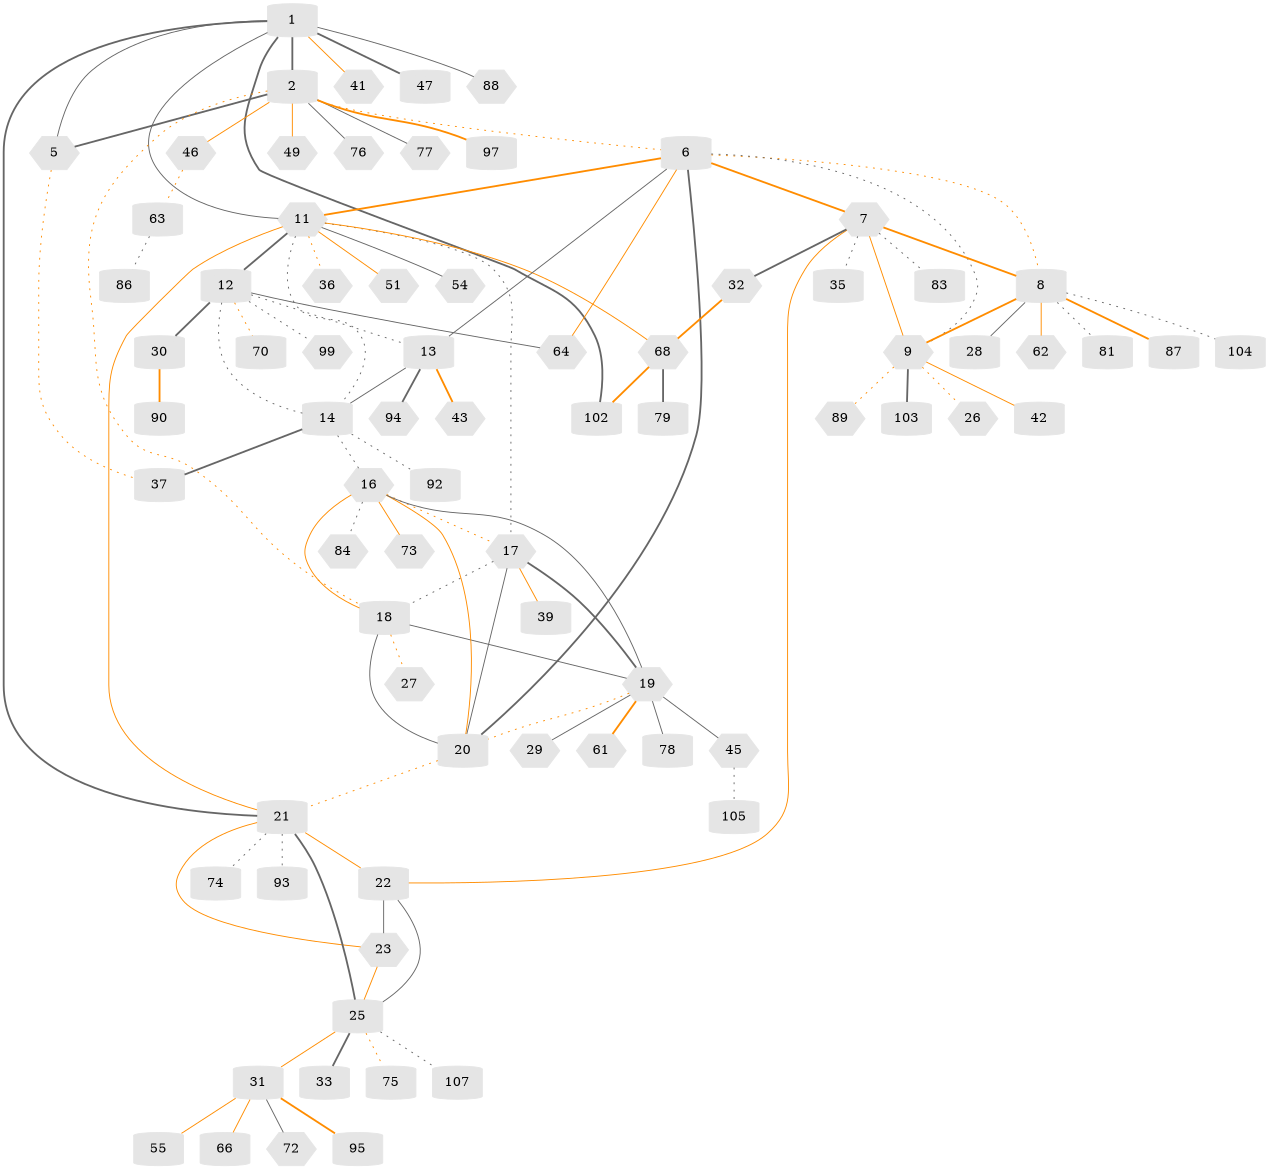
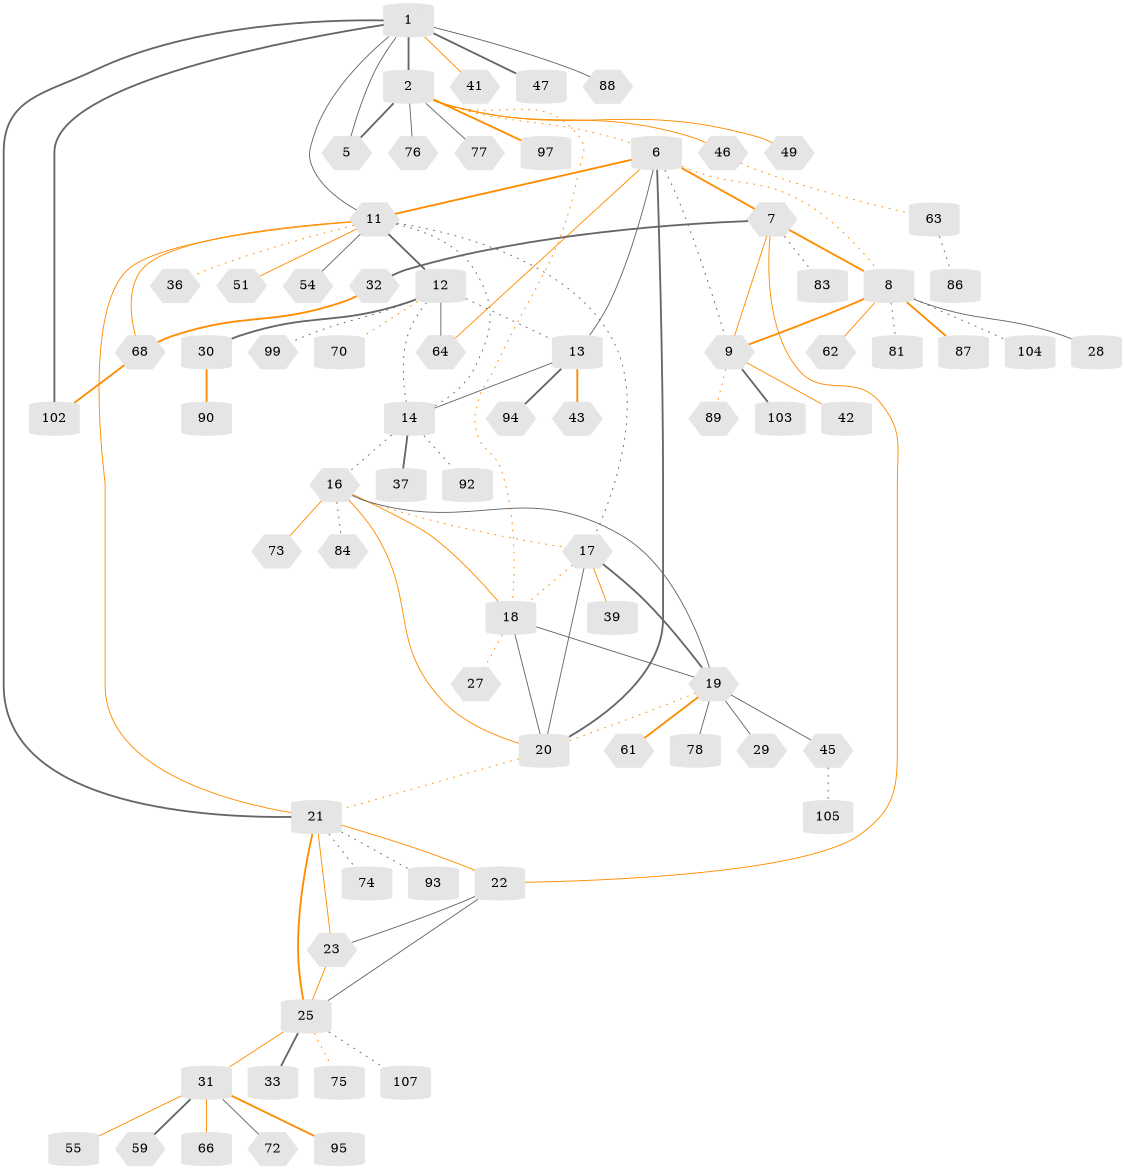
node "35": removed
edge "5" -- "37": removed
node "79": removed
node "26": removed
edge "17" -- "18": color gray40 -> darkorange
edge "21" -- "25": color gray40 -> darkorange
node "59": added
